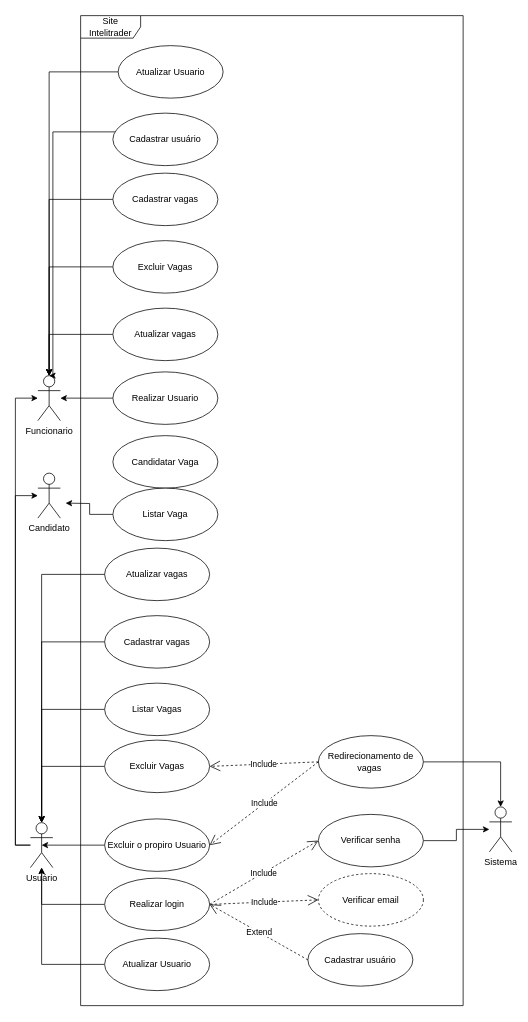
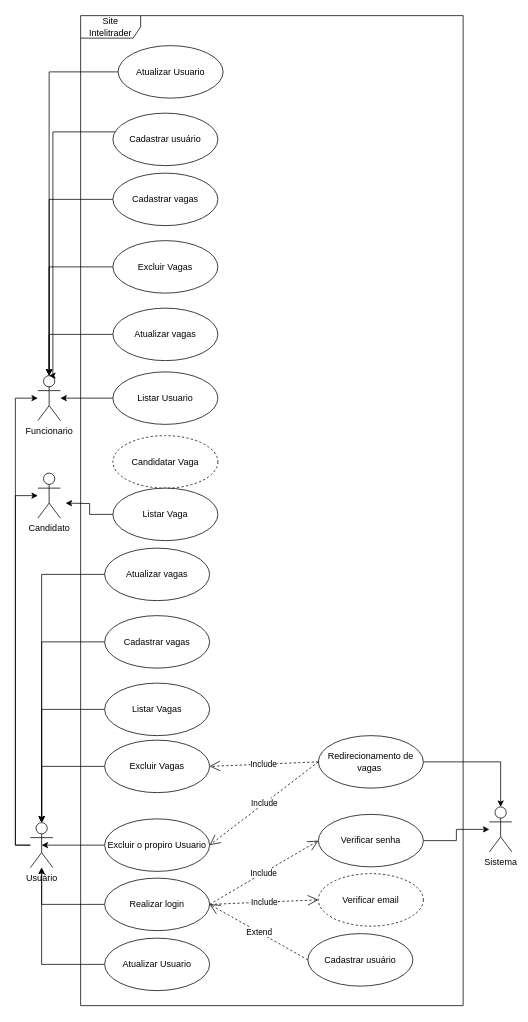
node "Realizar Usuario": label "Realizar Usuario" -> "Listar Usuario"
node "Candidatar Vaga": style solid -> dashed
